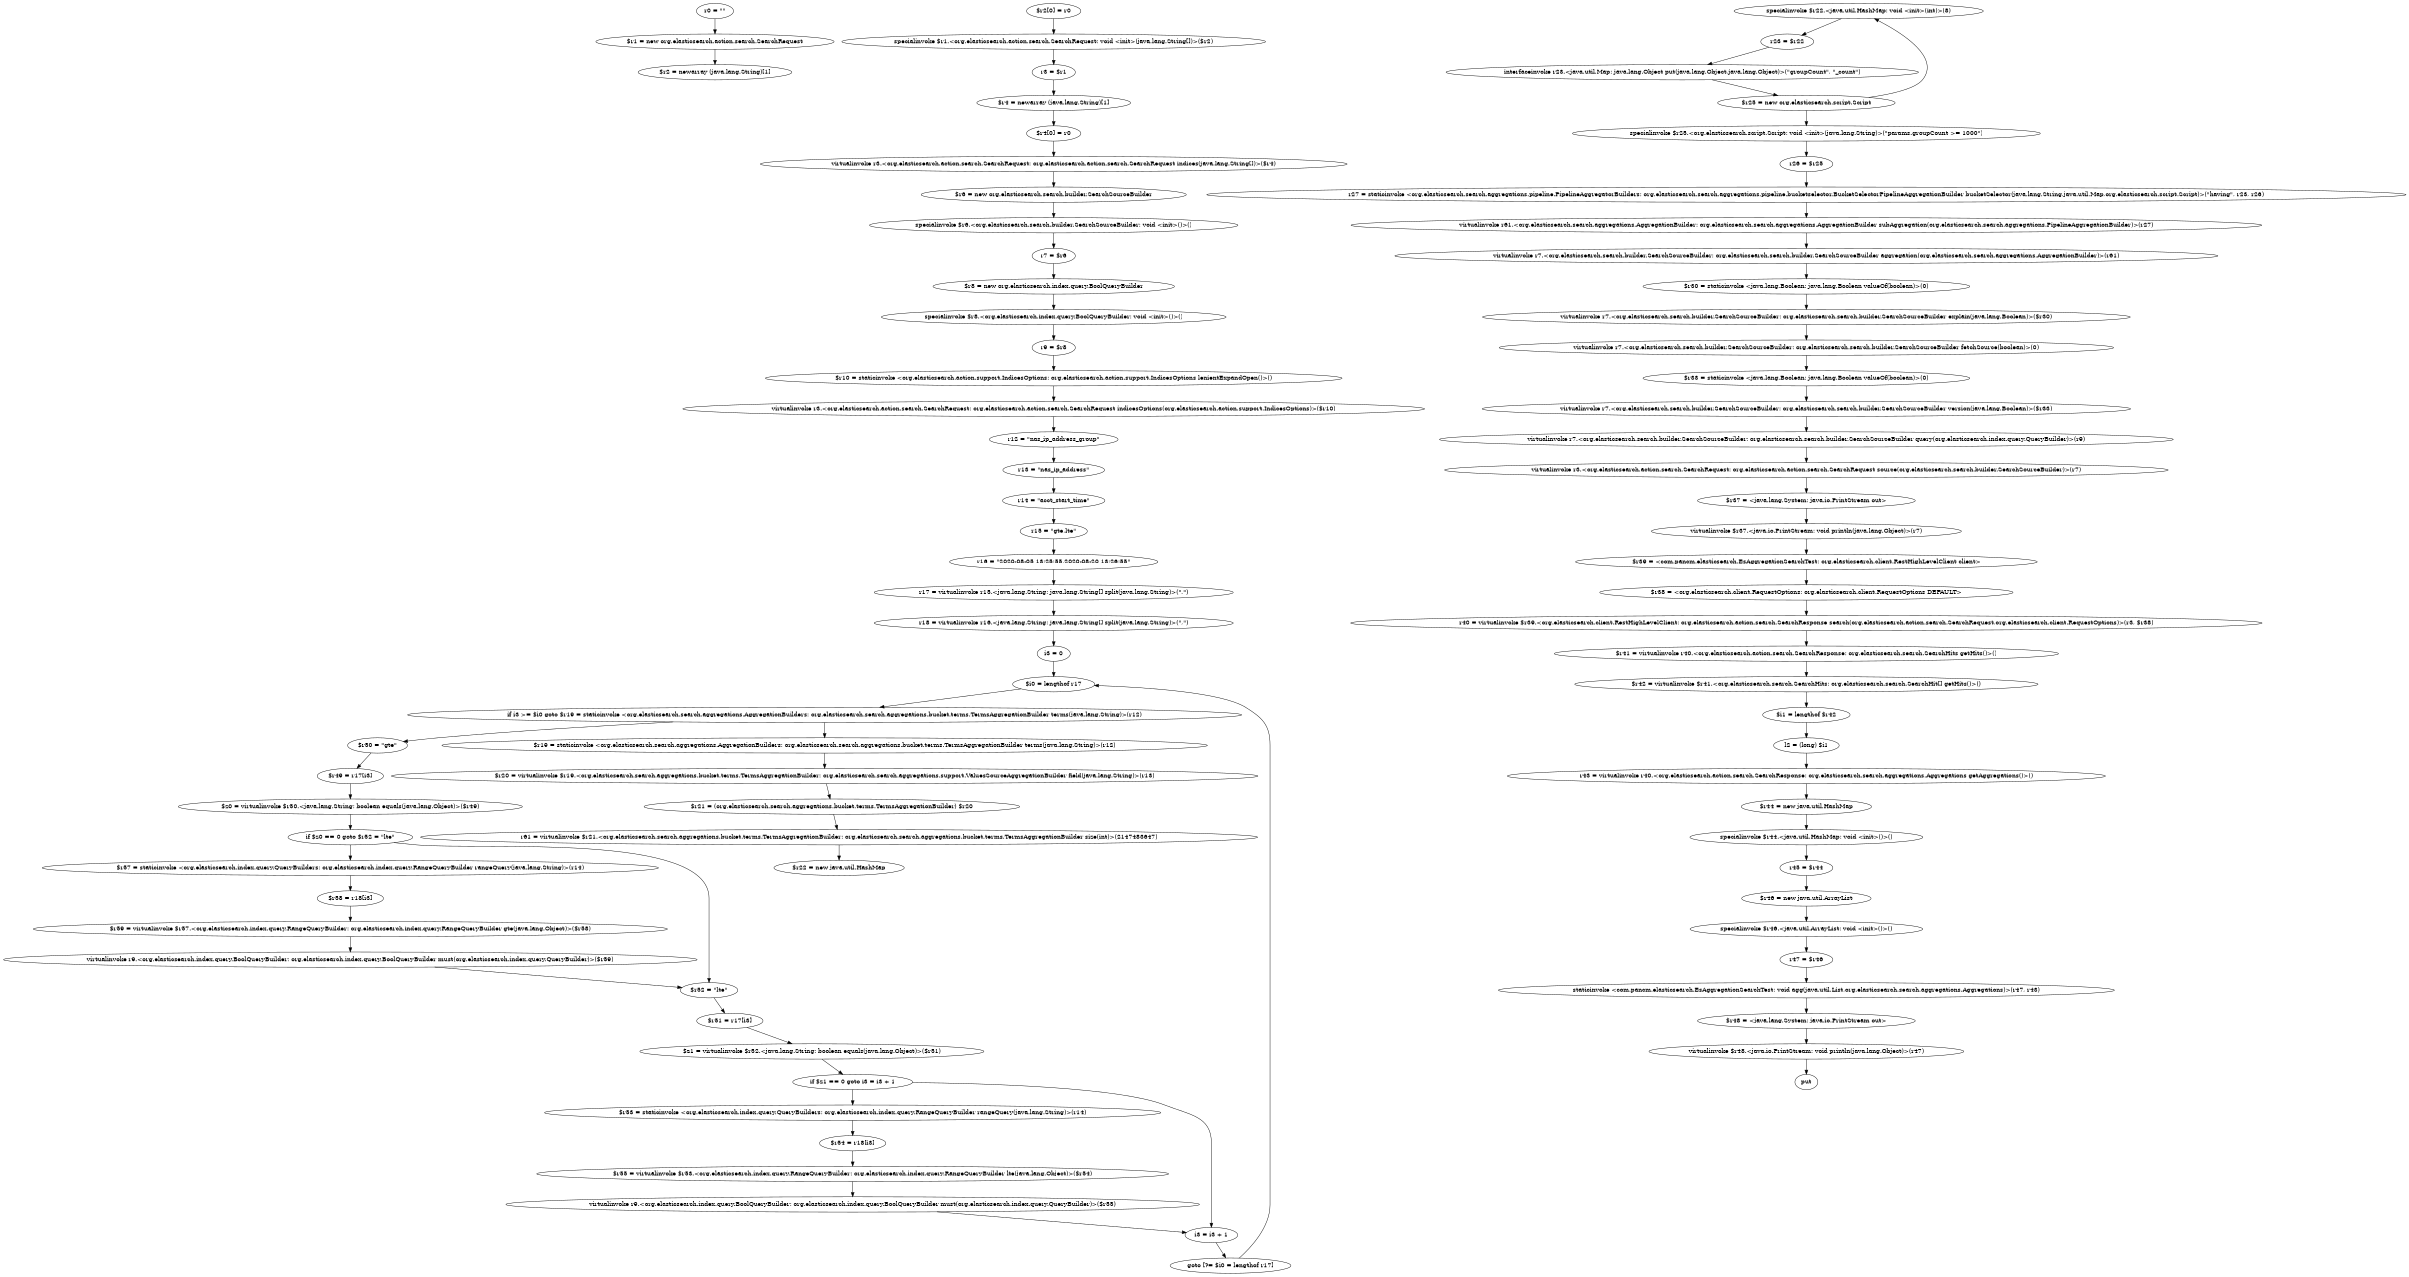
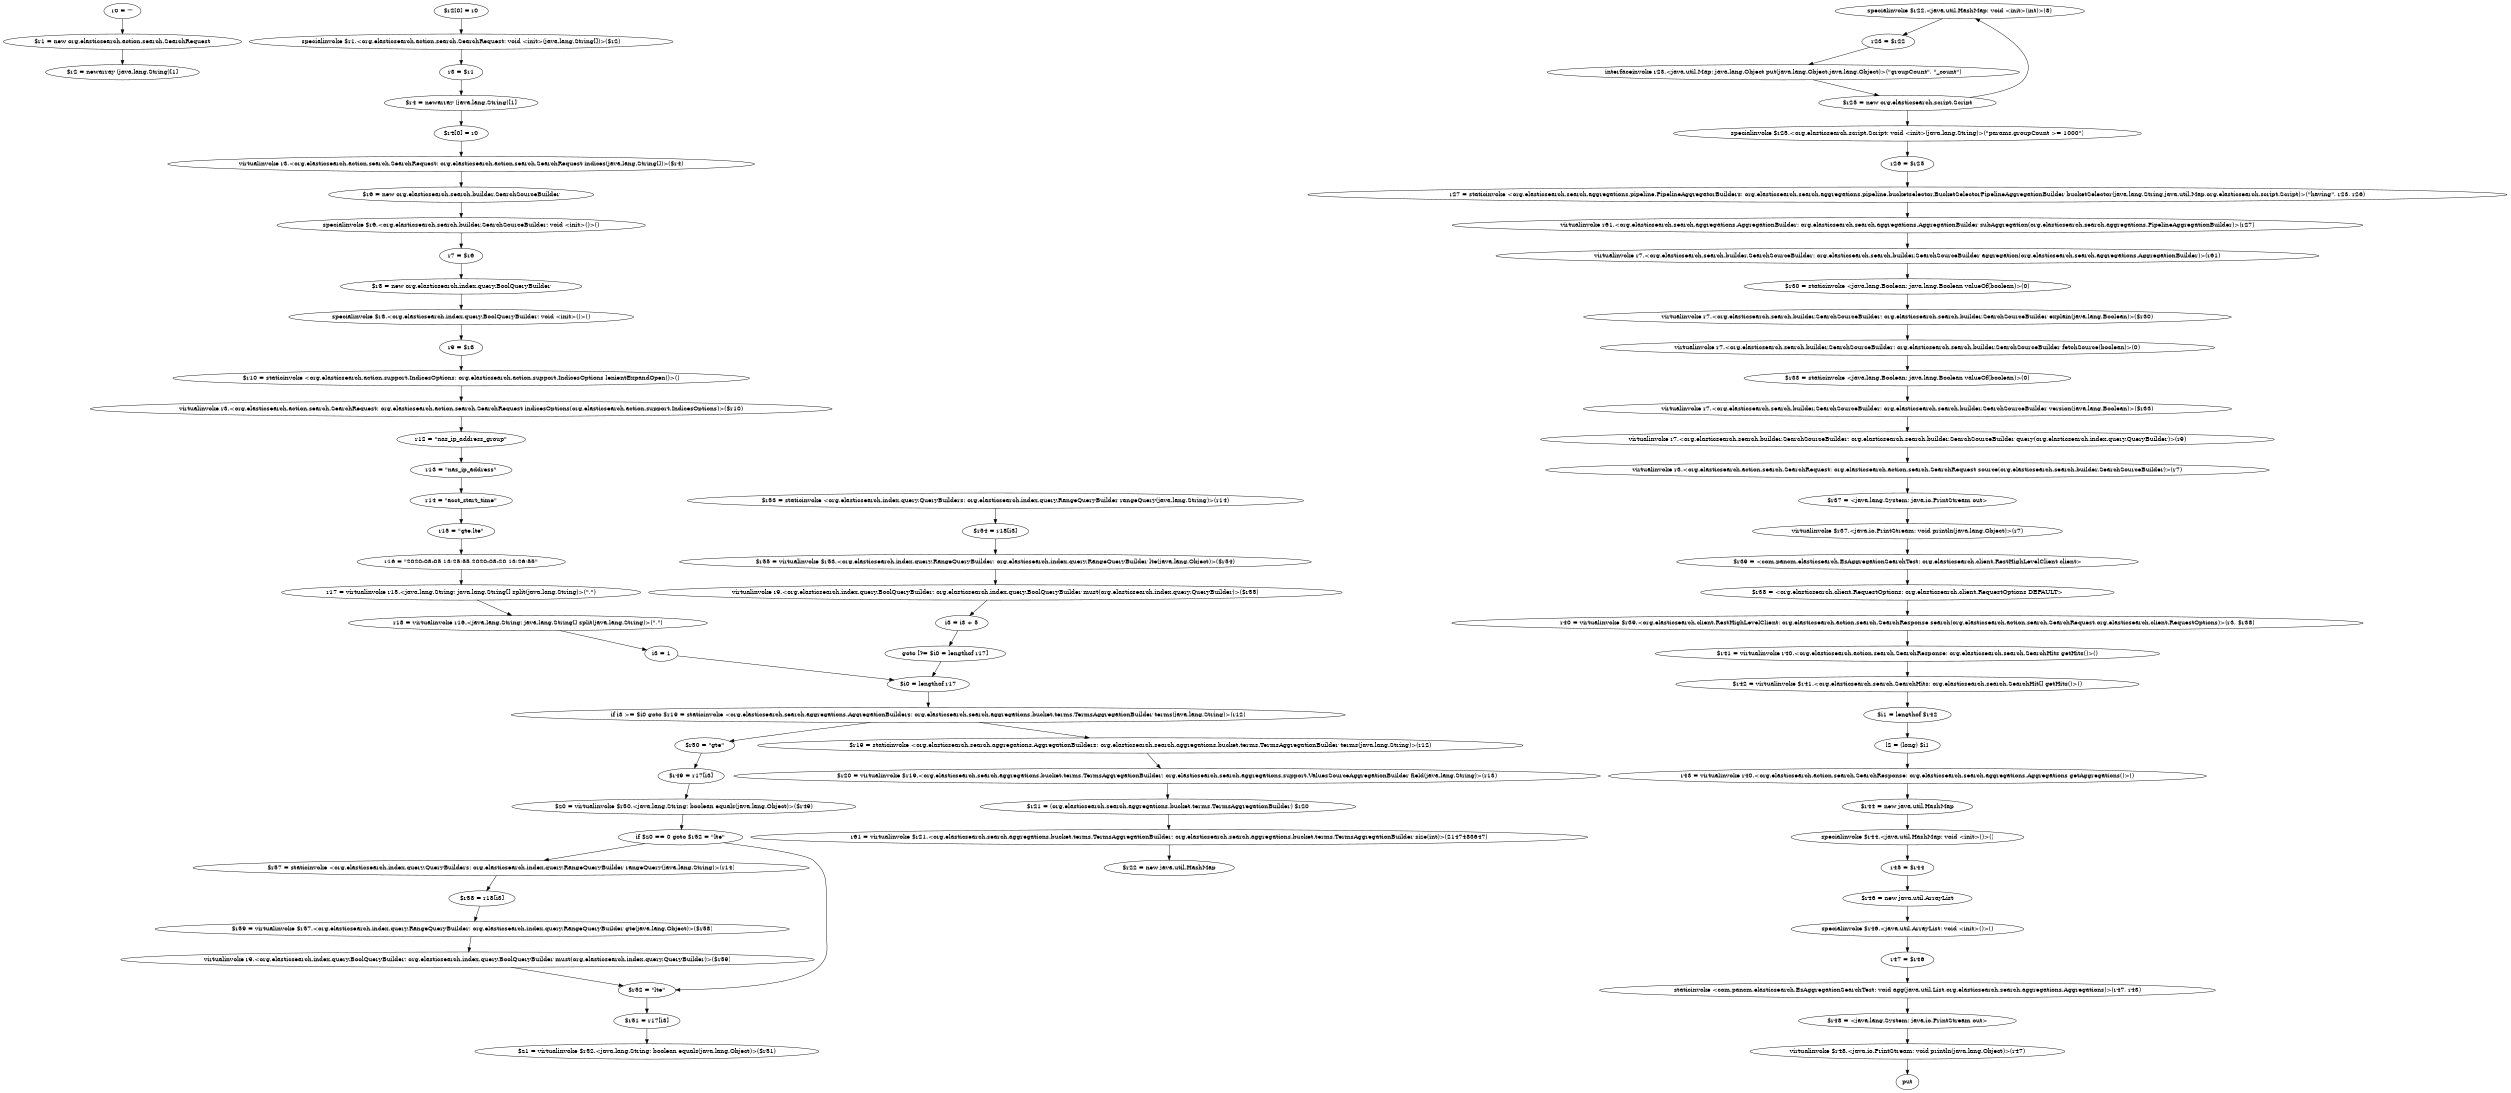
node "i3 = 0": label "i3 = 0" -> "i3 = 1"
node "if $z1 == 0 goto i3 = i3 + 1": removed
node "i3 = i3 + 1": label "i3 = i3 + 1" -> "i3 = i3 + 5"
